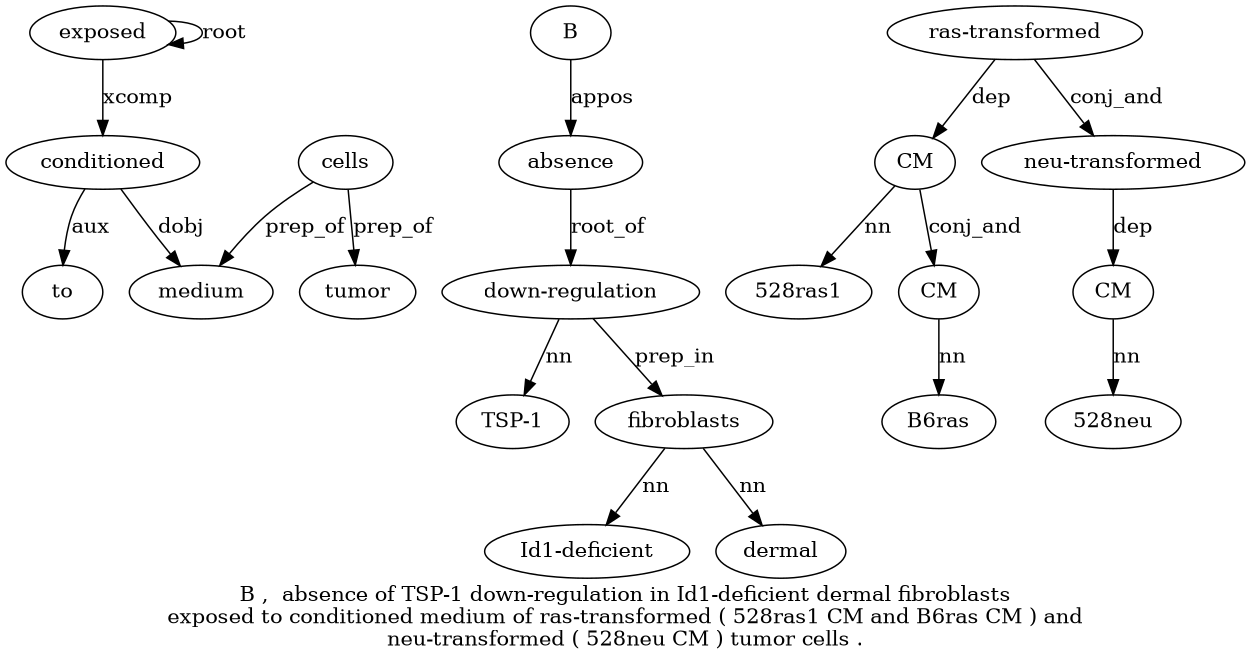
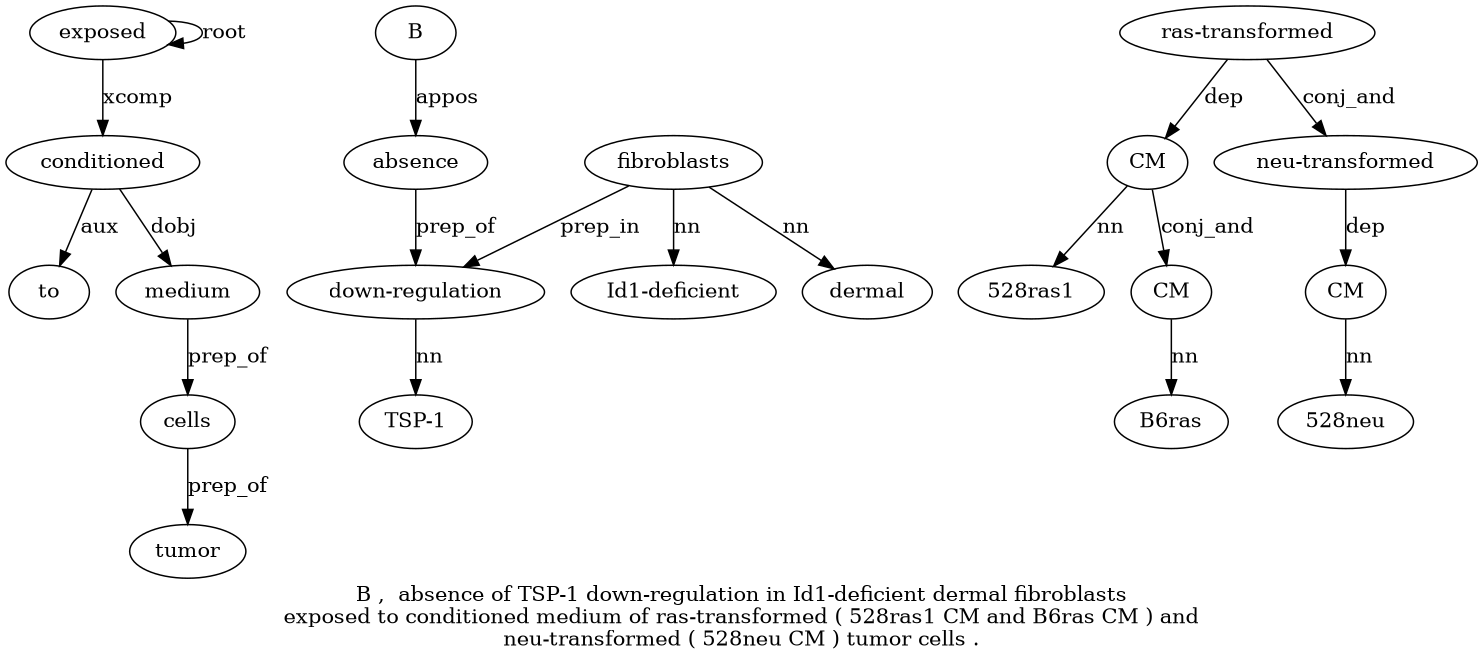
edge "cells" -> "medium": reversed
edge "absence" -> "down-regulation": label "root_of" -> "prep_of"
edge "down-regulation" -> "fibroblasts": reversed
